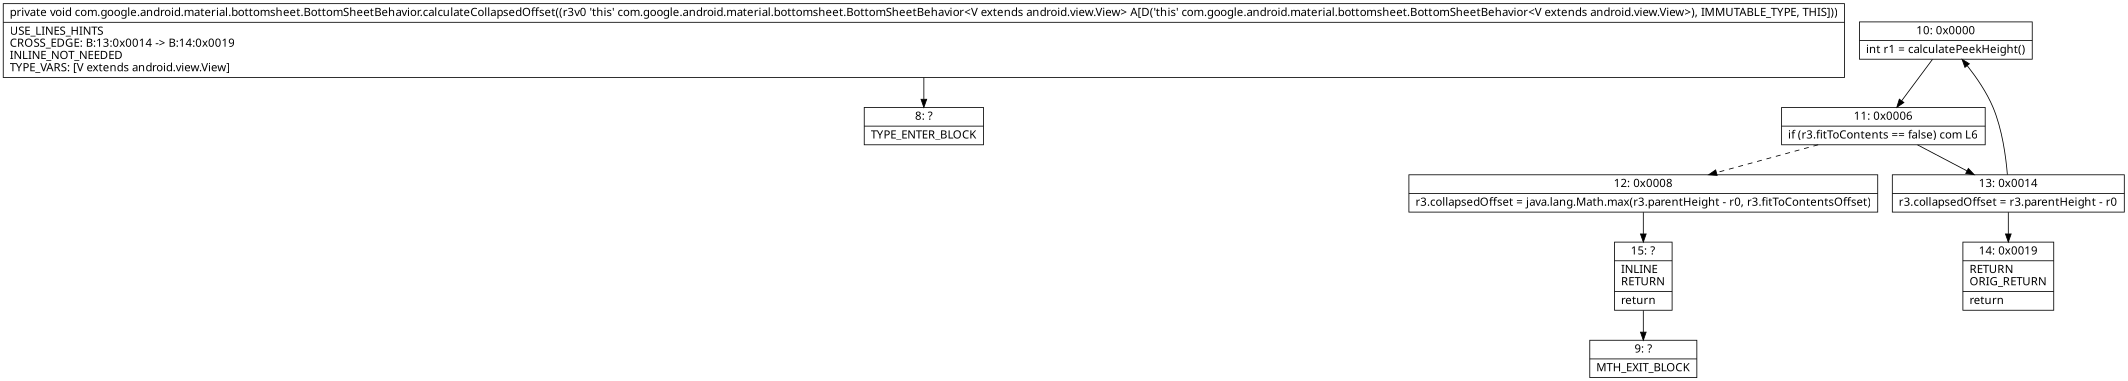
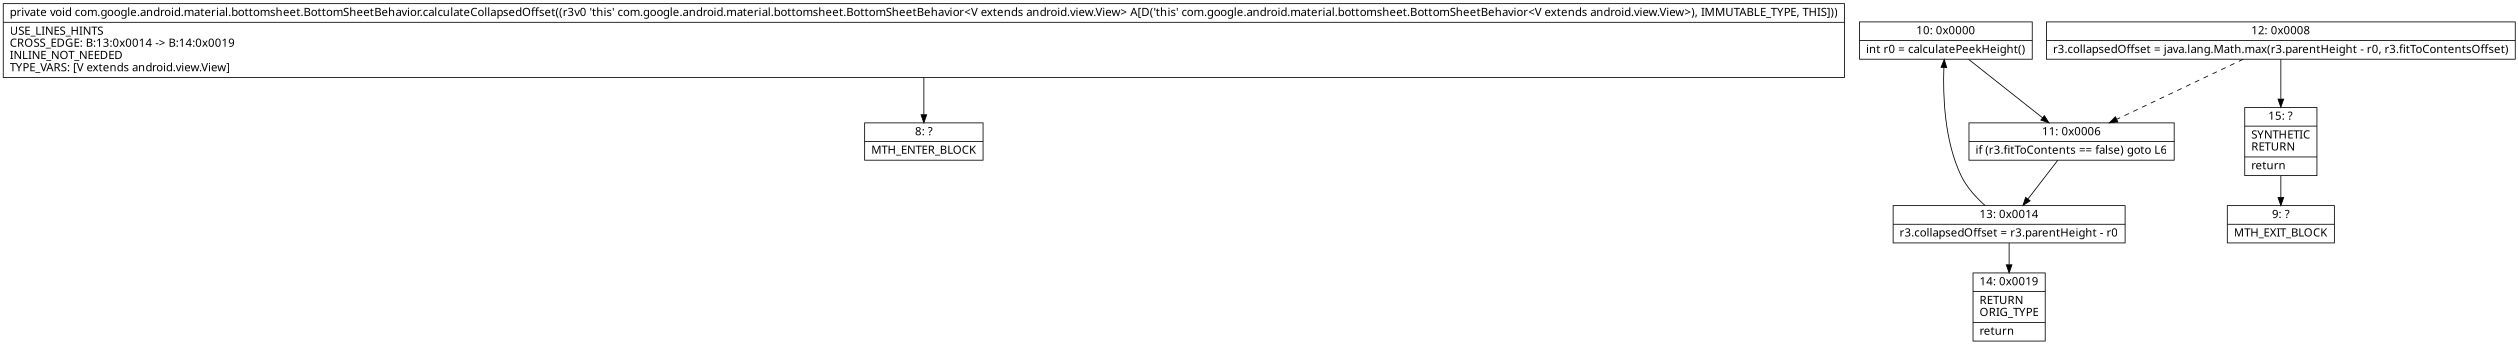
node "10: 0x0000": text "int r1 = calculatePeekHeight()" -> "int r0 = calculatePeekHeight()"
node "8: ?": text "TYPE_ENTER_BLOCK" -> "MTH_ENTER_BLOCK"
node "11: 0x0006": text "if (r3.fitToContents == false) com L6" -> "if (r3.fitToContents == false) goto L6"
edge "11: 0x0006" -> "12: 0x0008": reversed
node "15: ?": text "INLINE" -> "SYNTHETIC"
node "14: 0x0019": text "ORIG_RETURN" -> "ORIG_TYPE"
